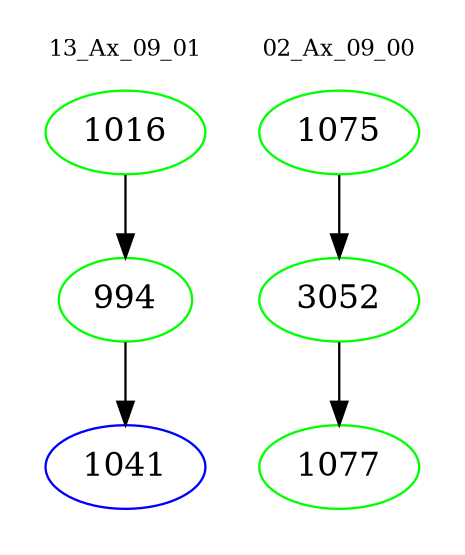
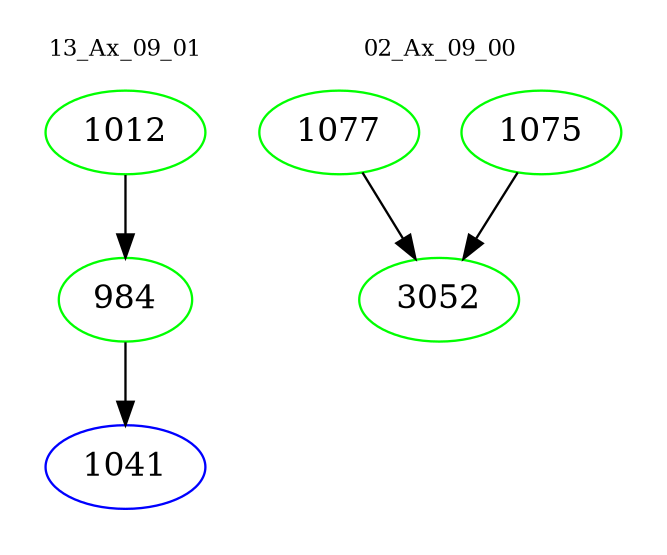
node "1016": label "1016" -> "1012"
node "994": label "994" -> "984"
edge "3052" -> "1077": reversed
